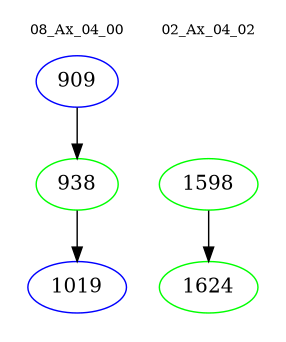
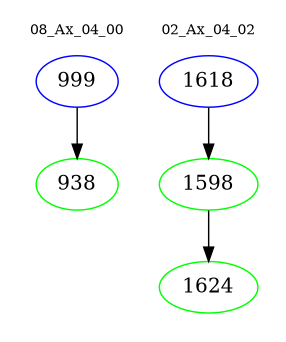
node "909": label "909" -> "999"
node "1618": added
node "1019": removed
